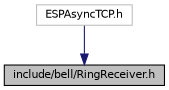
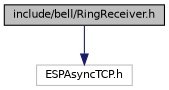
edge "ESPAsyncTCP.h" -> "include/bell/RingReceiver.h": reversed
